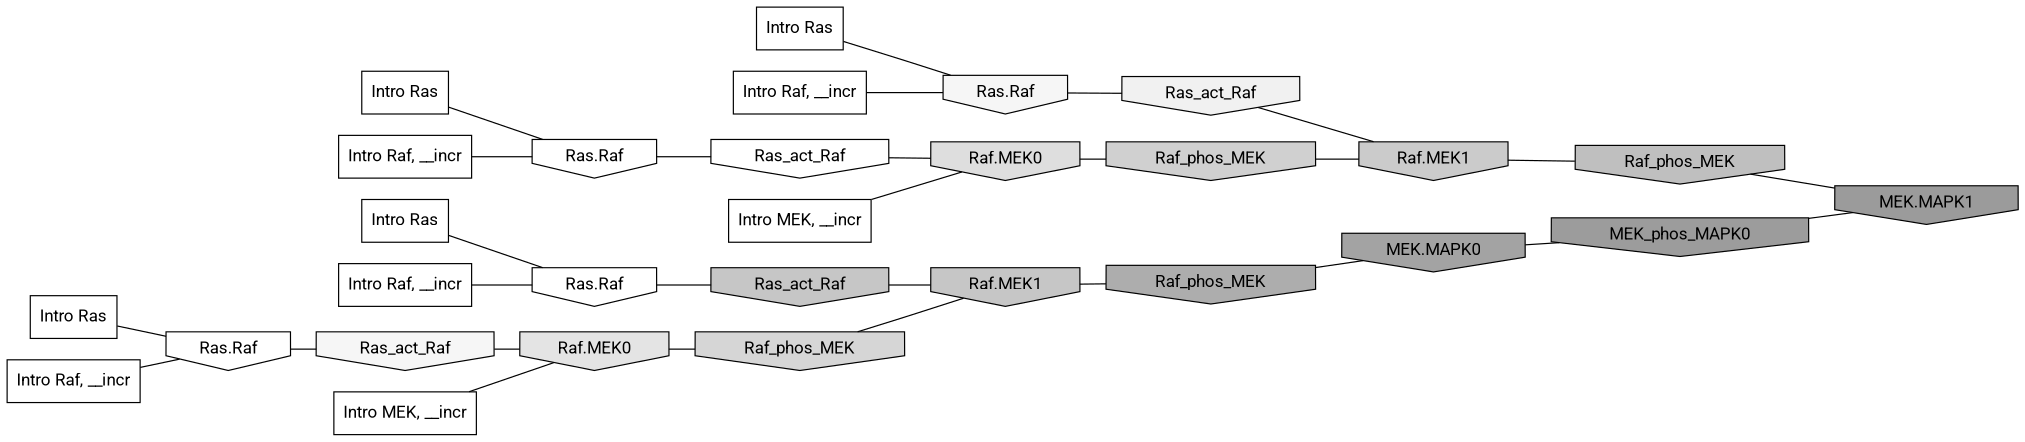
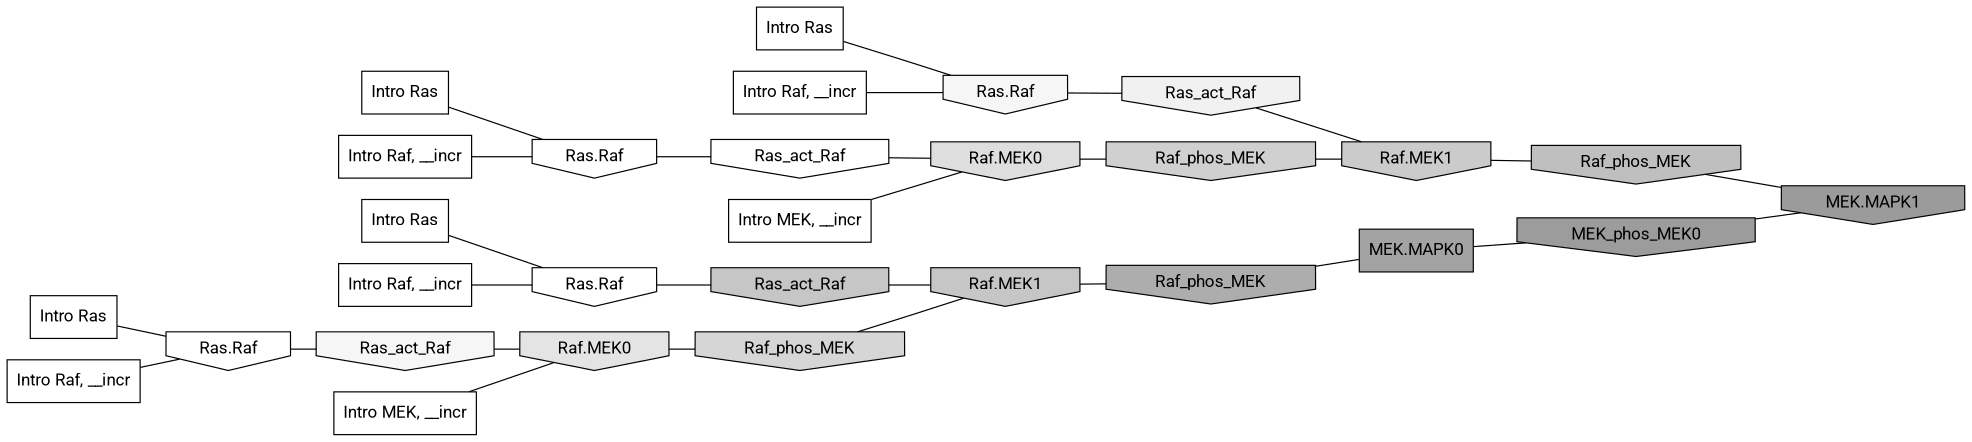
node "MEK_phos_MAPK0": label "MEK_phos_MAPK0" -> "MEK_phos_MEK0"
node "MEK.MAPK0": shape invhouse -> box
